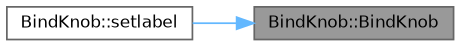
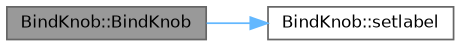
edge "BindKnob::setlabel" -> "BindKnob::BindKnob": reversed
